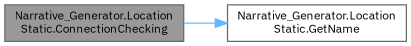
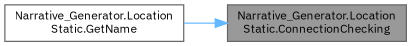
edge "Narrative_Generator.Location Static.ConnectionChecking" -> "Narrative_Generator.Location Static.GetName": reversed
